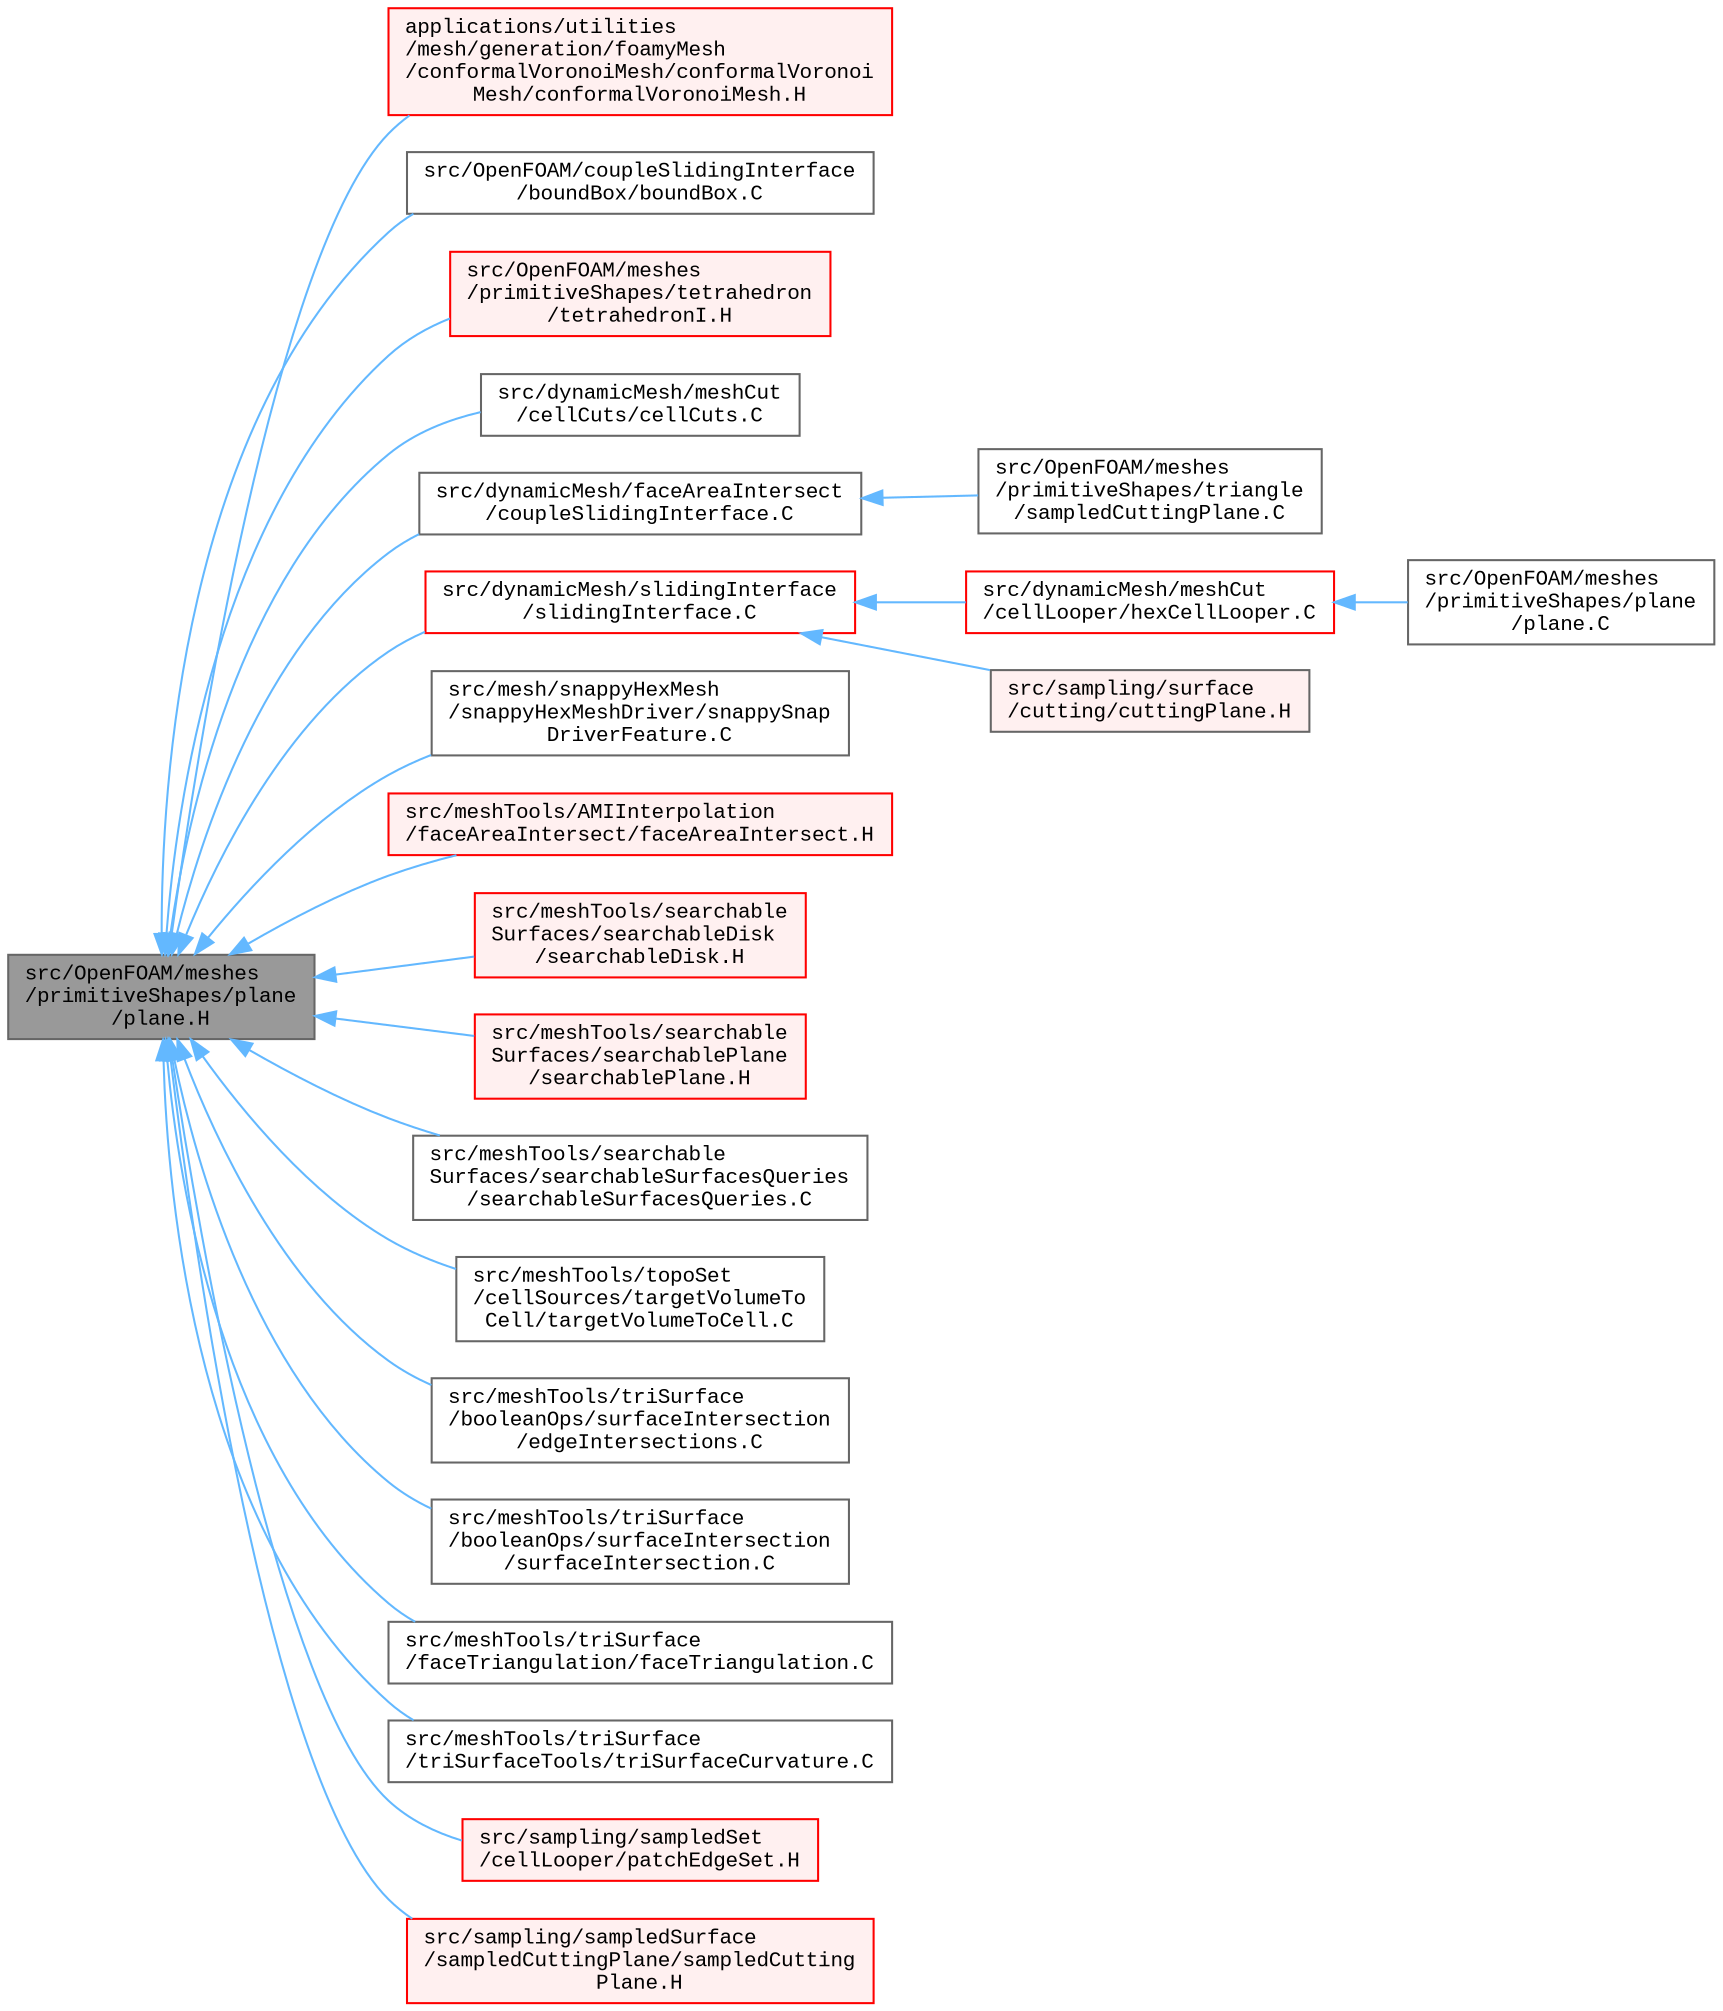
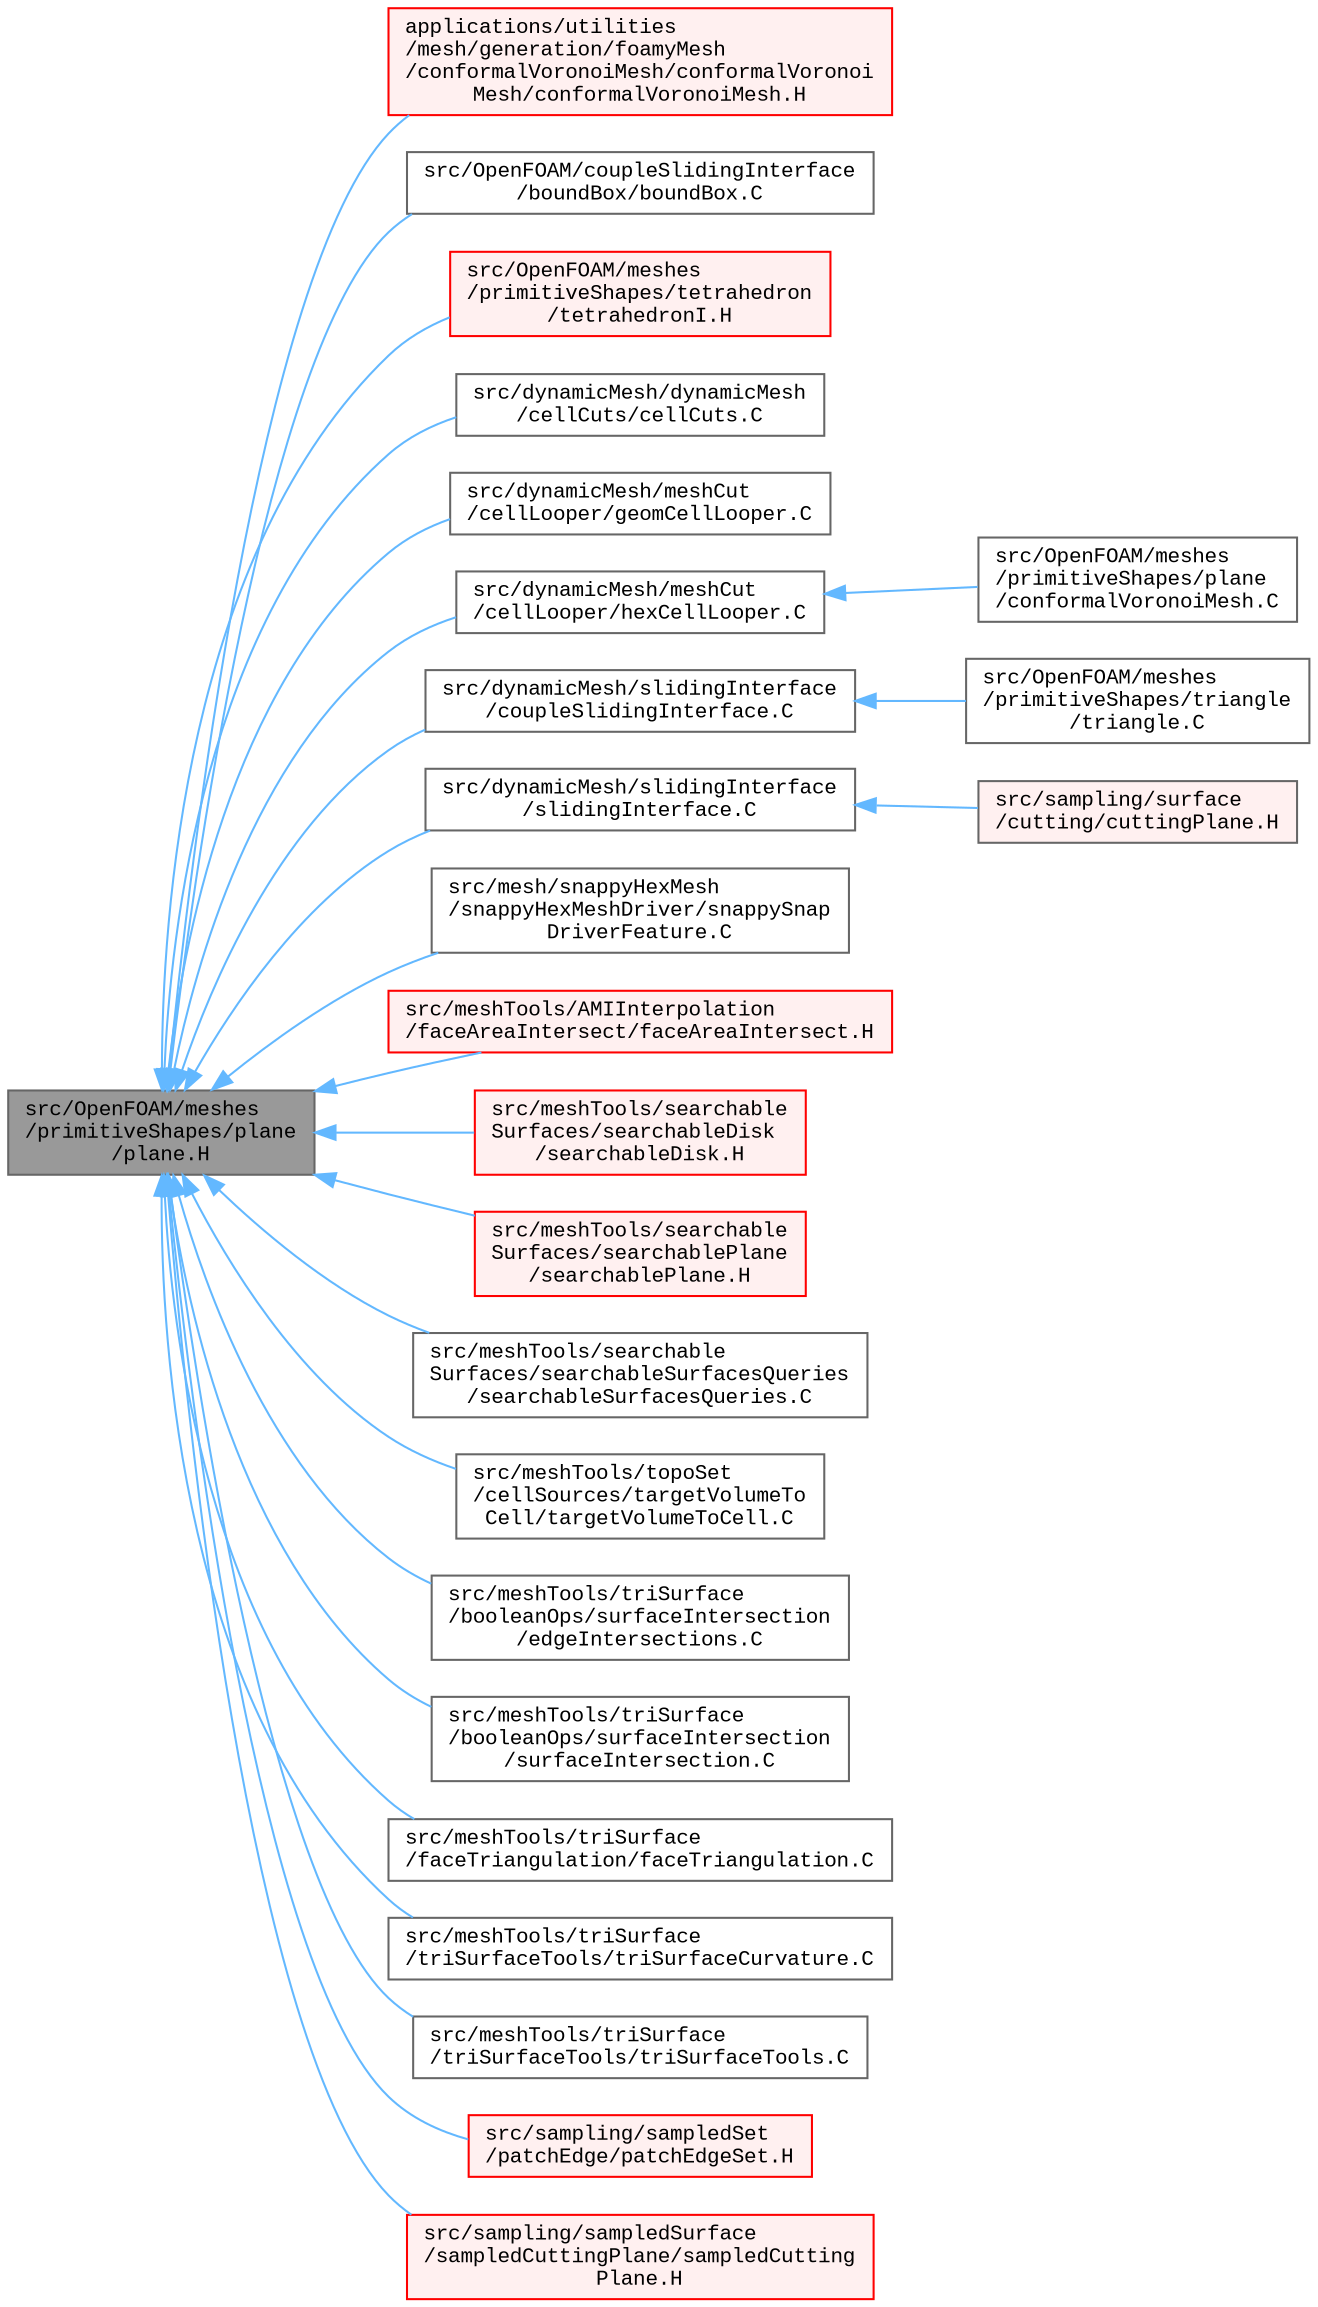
node "src/dynamicMesh/meshCut /cellCuts/cellCuts.C": label "src/dynamicMesh/meshCut /cellCuts/cellCuts.C" -> "src/dynamicMesh/dynamicMesh /cellCuts/cellCuts.C"
node "src/OpenFOAM/meshes /primitiveShapes/triangle /sampledCuttingPlane.C": label "src/OpenFOAM/meshes /primitiveShapes/triangle /sampledCuttingPlane.C" -> "src/OpenFOAM/meshes /primitiveShapes/triangle /triangle.C"
node "src/dynamicMesh/meshCut /cellLooper/geomCellLooper.C": added
node "src/dynamicMesh/faceAreaIntersect /coupleSlidingInterface.C": label "src/dynamicMesh/faceAreaIntersect /coupleSlidingInterface.C" -> "src/dynamicMesh/slidingInterface /coupleSlidingInterface.C"
node "src/dynamicMesh/slidingInterface /slidingInterface.C": color red -> grey40
edge "src/dynamicMesh/meshCut /cellLooper/hexCellLooper.C" -> "src/dynamicMesh/slidingInterface /slidingInterface.C": now "src/dynamicMesh/meshCut /cellLooper/hexCellLooper.C" -> "src/OpenFOAM/meshes /primitiveShapes/plane /plane.H"
node "src/dynamicMesh/meshCut /cellLooper/hexCellLooper.C": color red -> grey40
node "src/OpenFOAM/meshes /primitiveShapes/plane /plane.C": label "src/OpenFOAM/meshes /primitiveShapes/plane /plane.C" -> "src/OpenFOAM/meshes /primitiveShapes/plane /conformalVoronoiMesh.C"
node "src/sampling/sampledSet /cellLooper/patchEdgeSet.H": label "src/sampling/sampledSet /cellLooper/patchEdgeSet.H" -> "src/sampling/sampledSet /patchEdge/patchEdgeSet.H"
node "src/meshTools/triSurface /triSurfaceTools/triSurfaceTools.C": added
